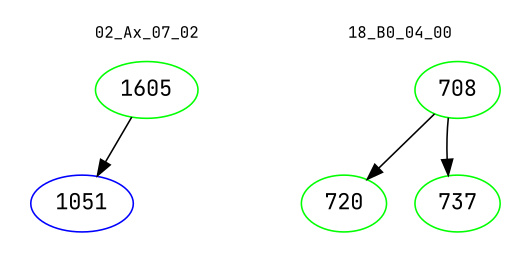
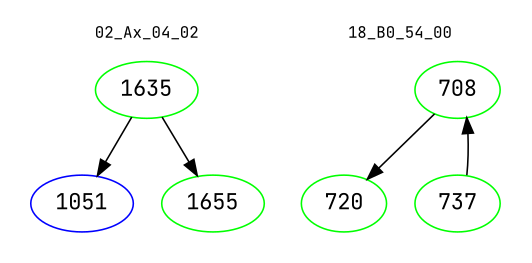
cluster "02_Ax_07_02": label "02_Ax_07_02" -> "02_Ax_04_02"
cluster "18_B0_04_00": label "18_B0_04_00" -> "18_B0_54_00"
node "1605": label "1605" -> "1635"
edge "708" -> "737": reversed
node "1655": added
